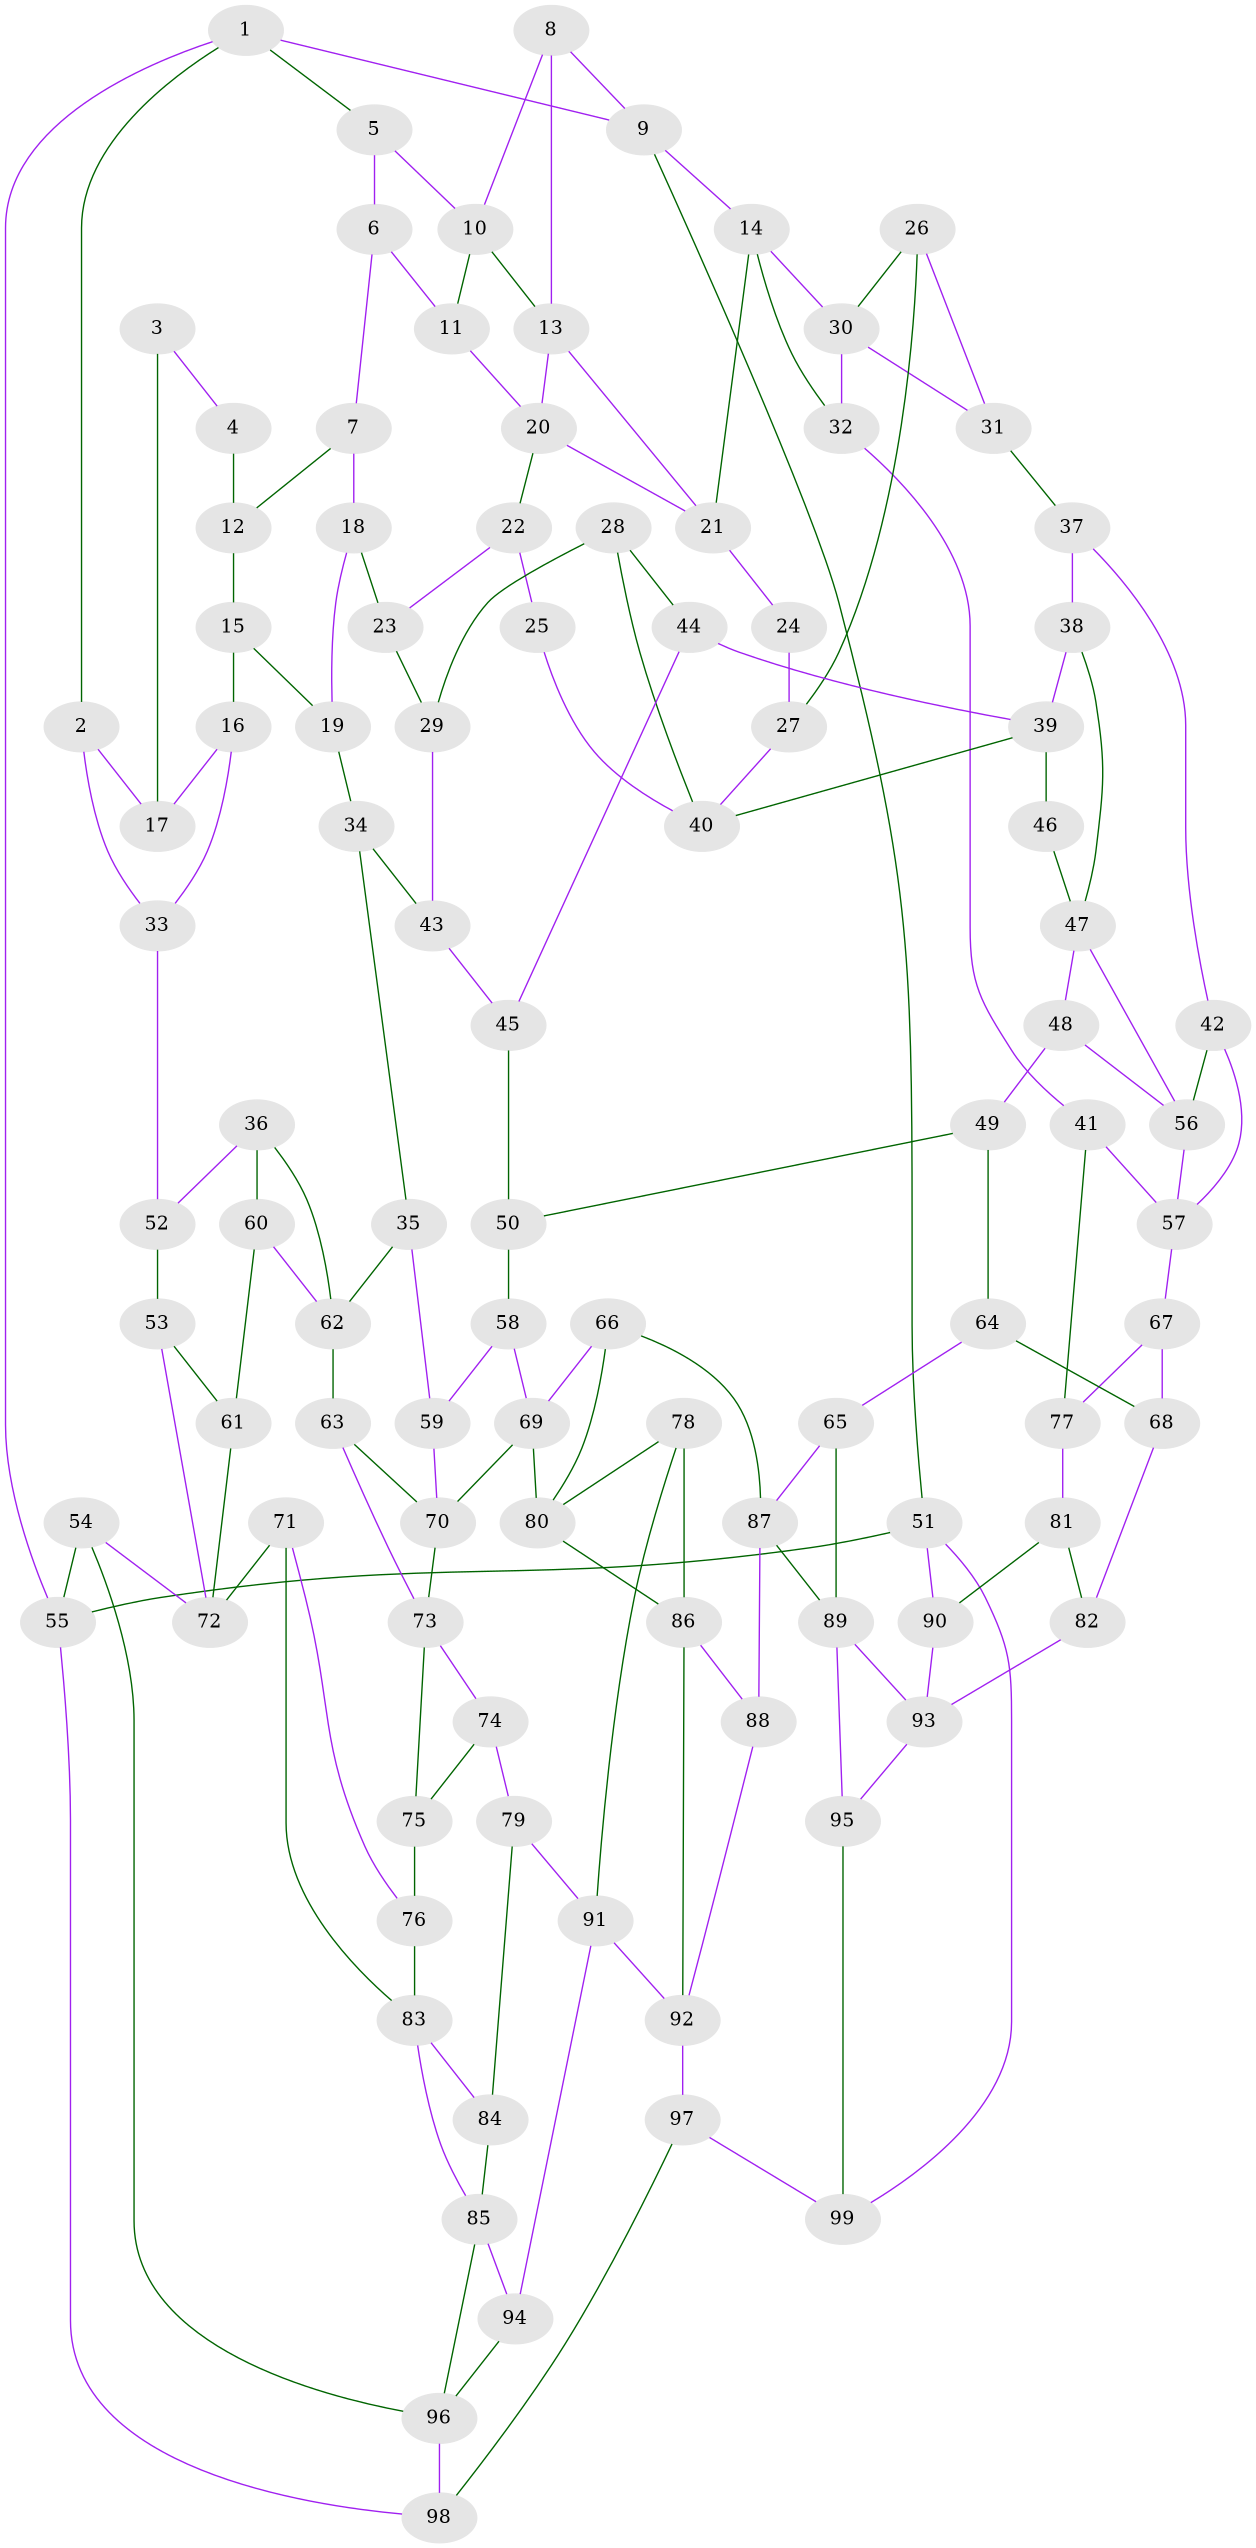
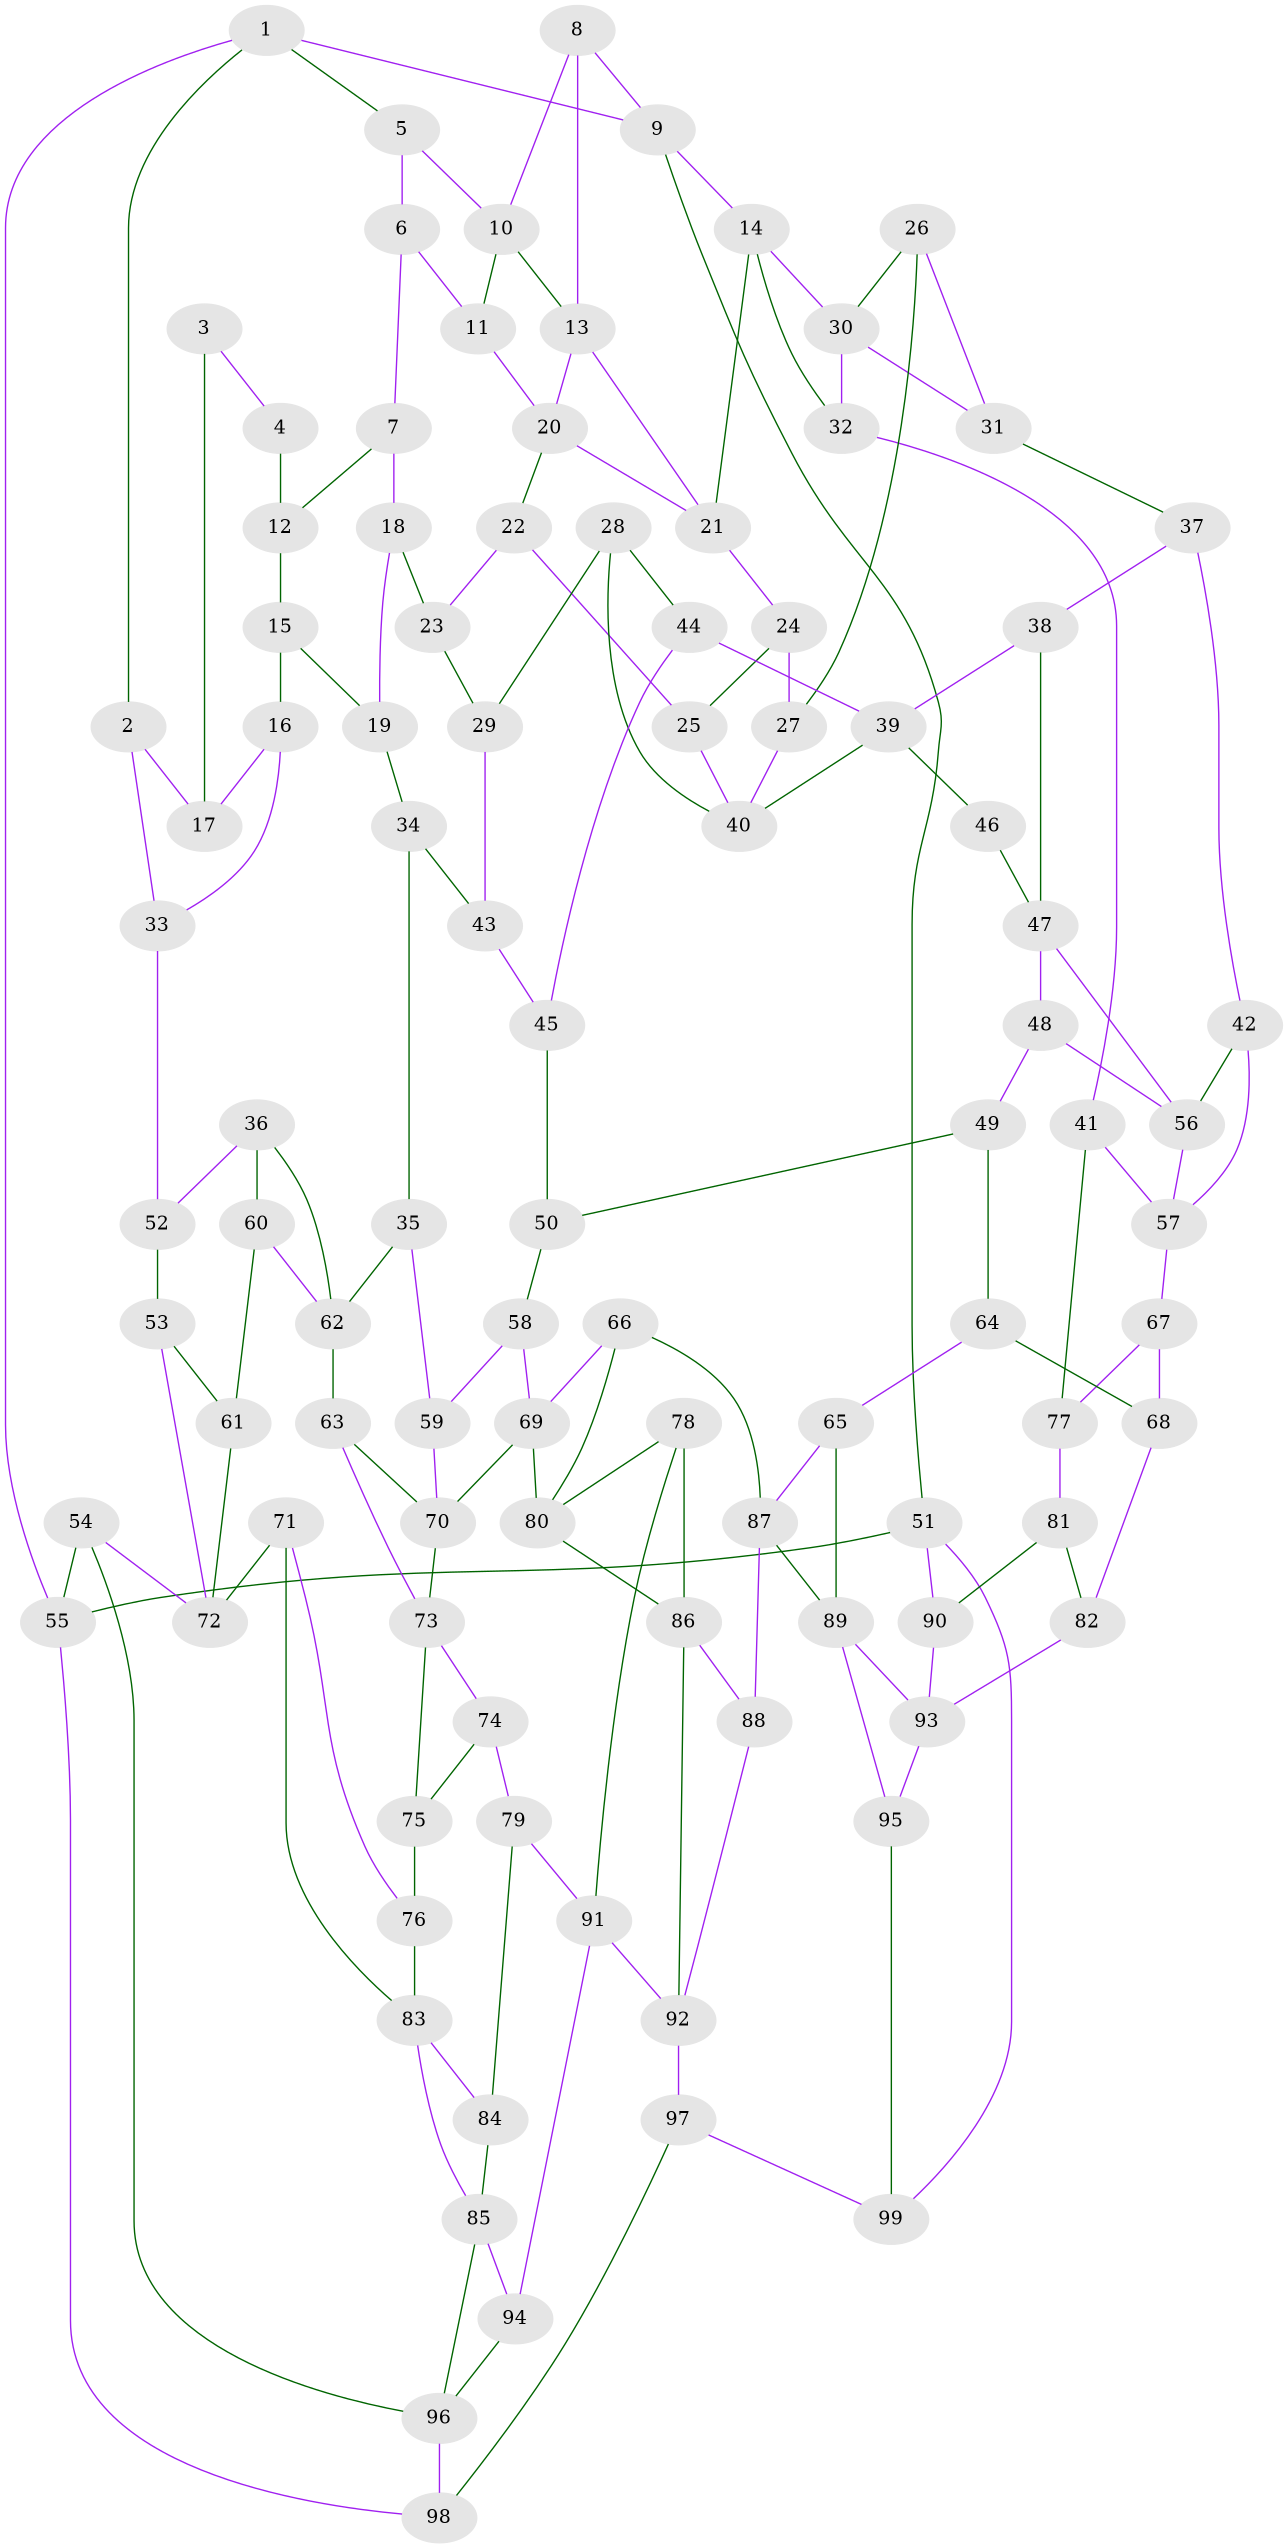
edge "24" -- "25": added
